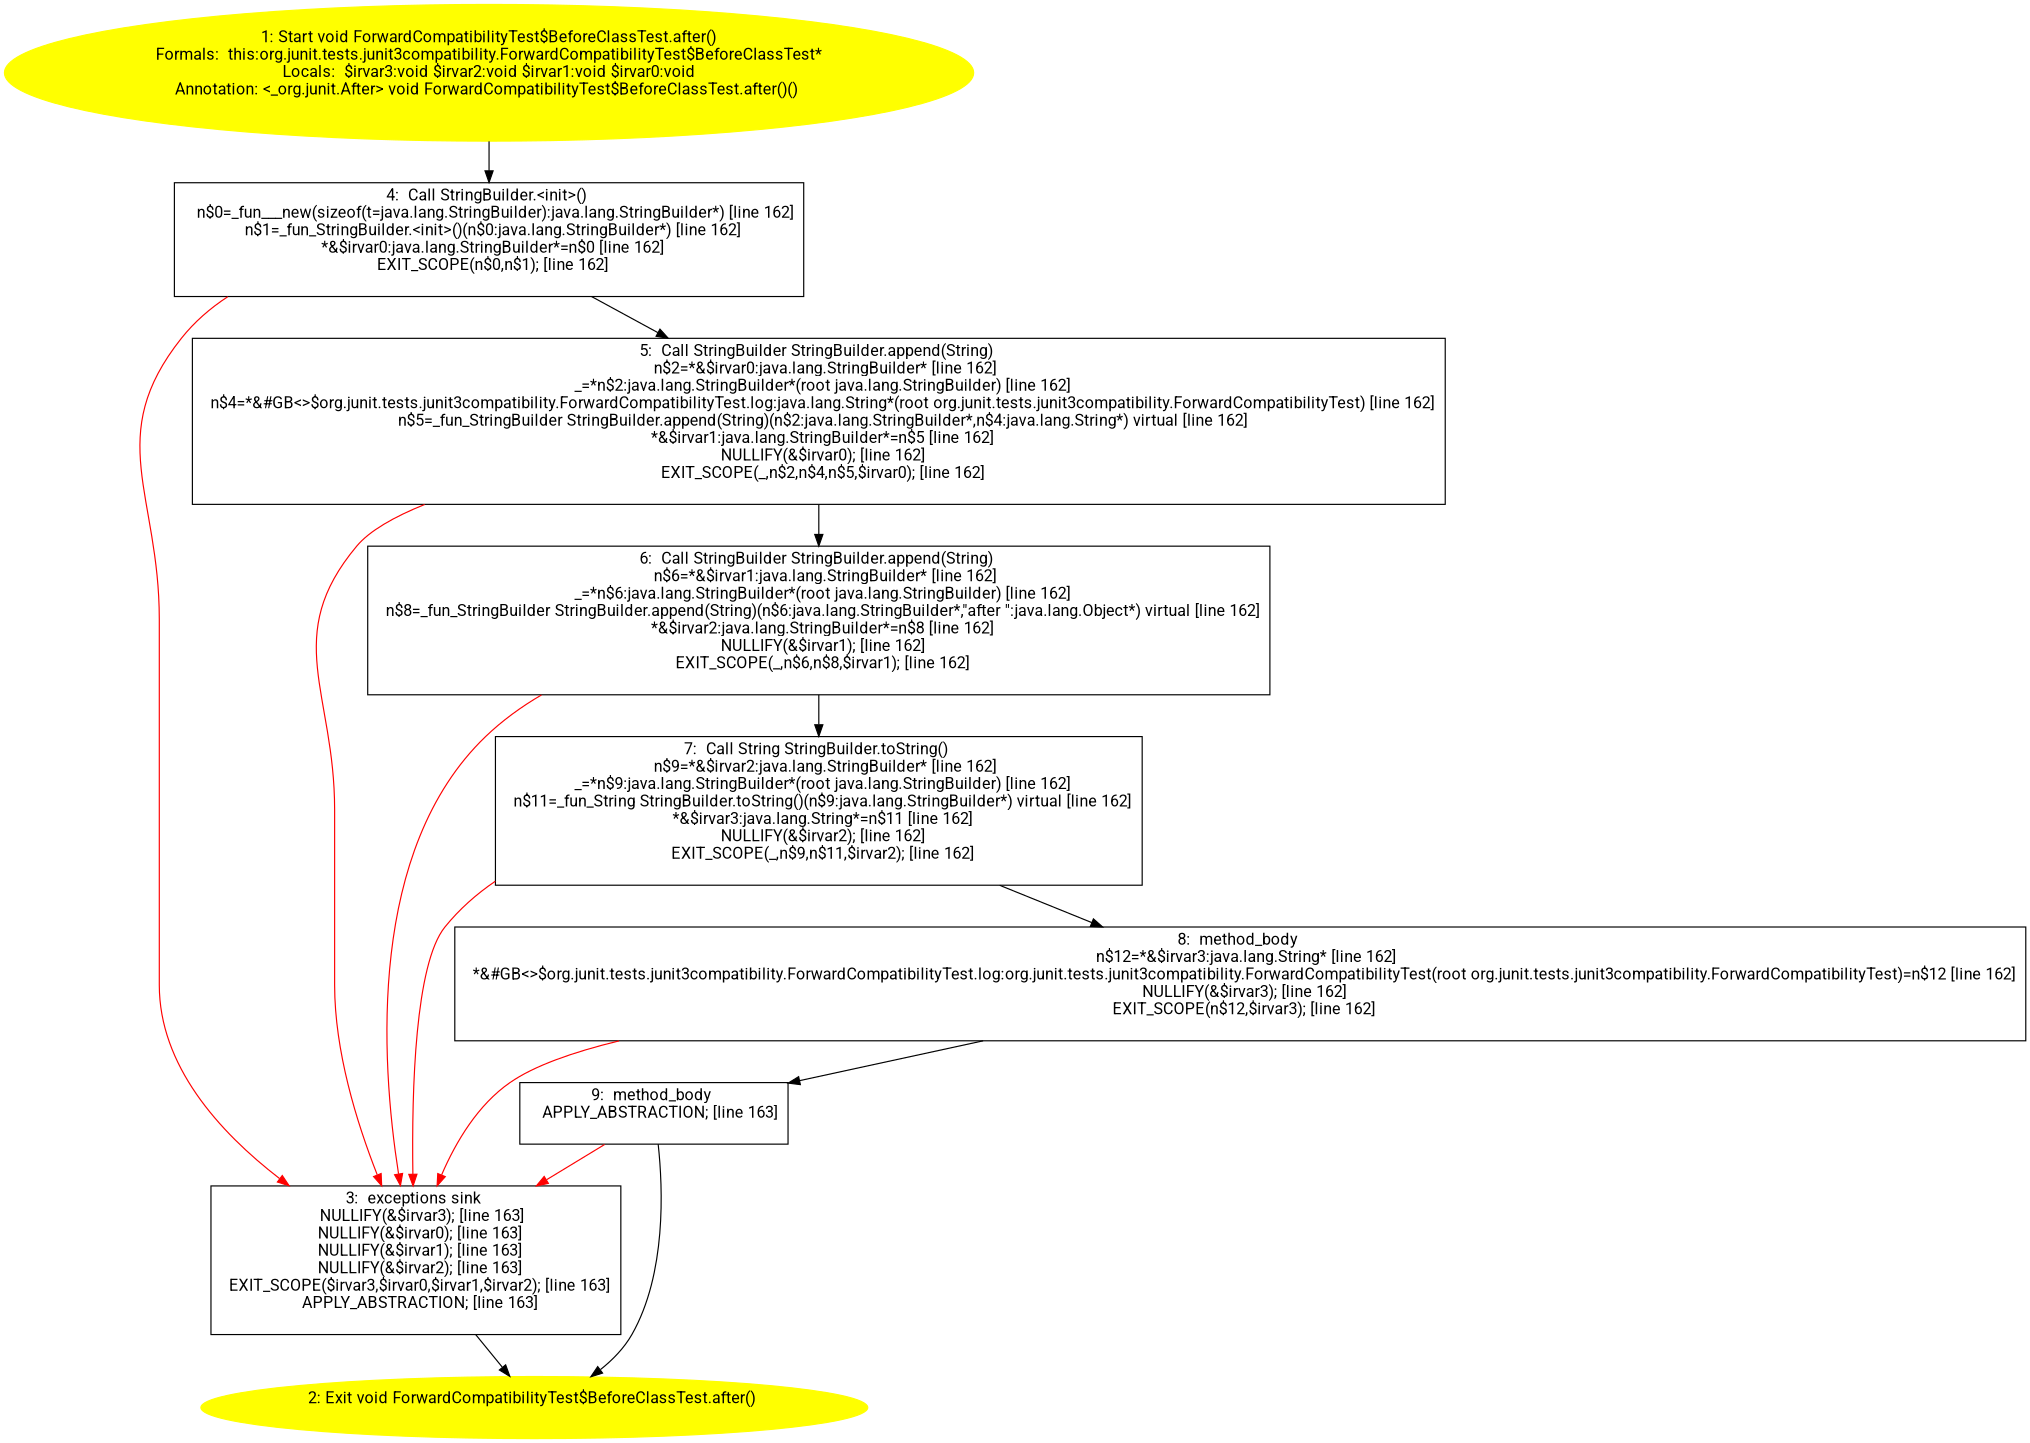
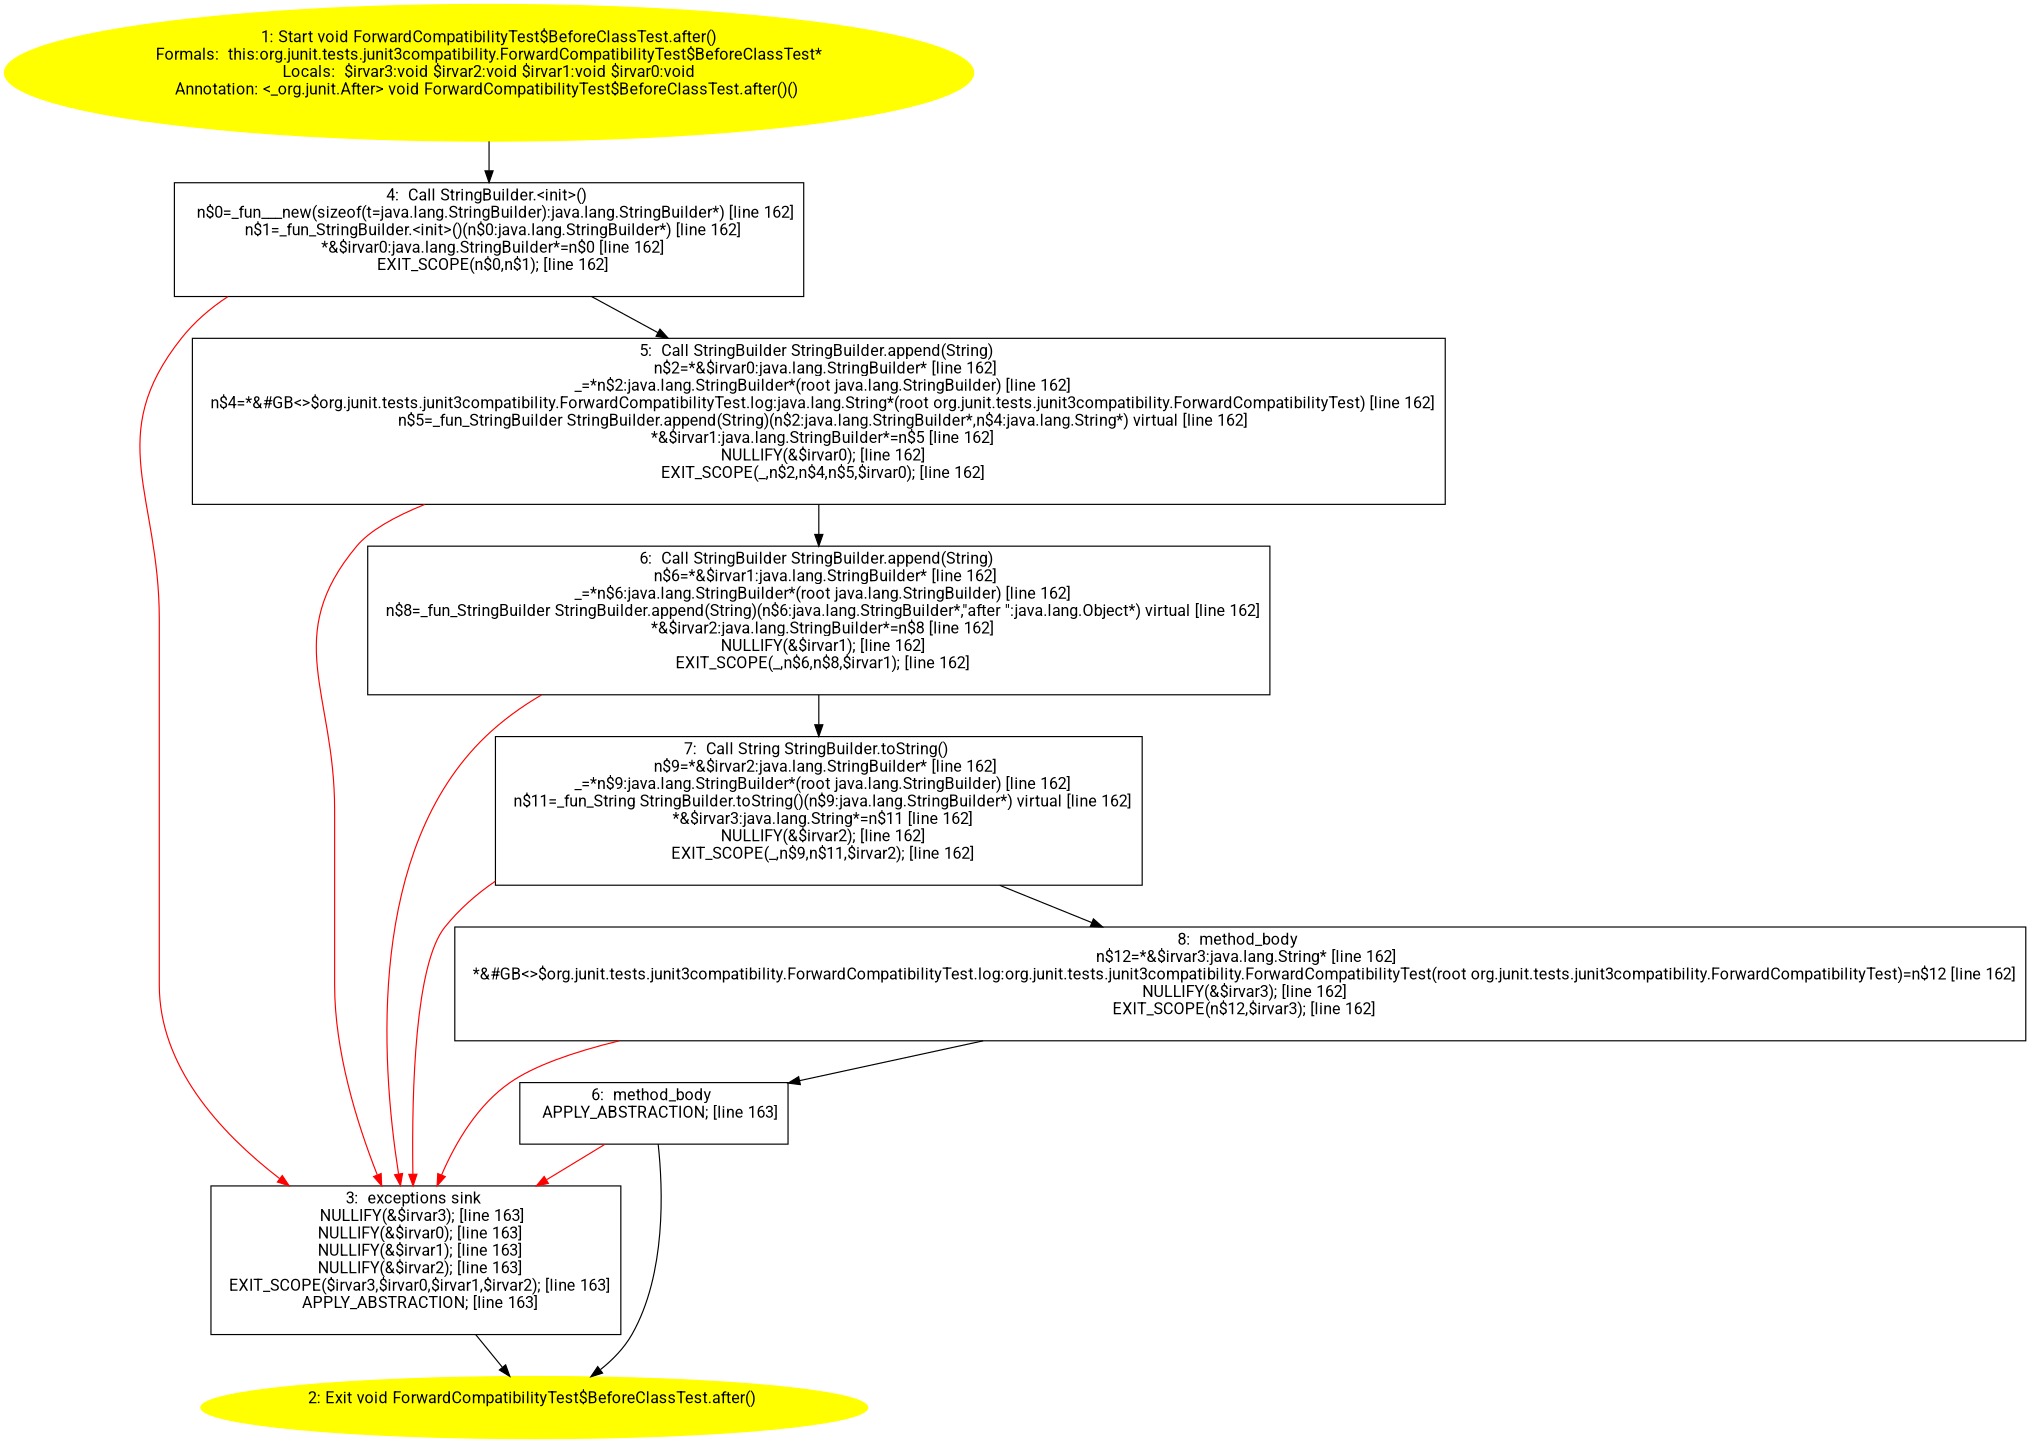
node "9:  method_body APPLY_ABSTRACTION; [line 163]": label "9:  method_body APPLY_ABSTRACTION; [line 163]" -> "6:  method_body APPLY_ABSTRACTION; [line 163]"
